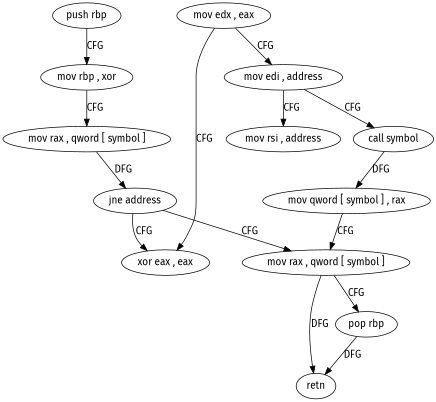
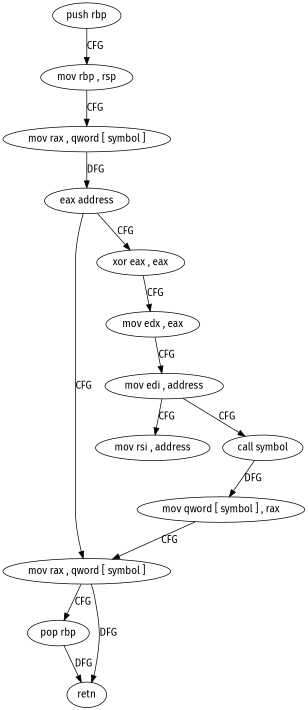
node "mov rbp , xor": label "mov rbp , xor" -> "mov rbp , rsp"
edge "mov edx , eax" -> "xor eax , eax": reversed
node "jne address": label "jne address" -> "eax address"
